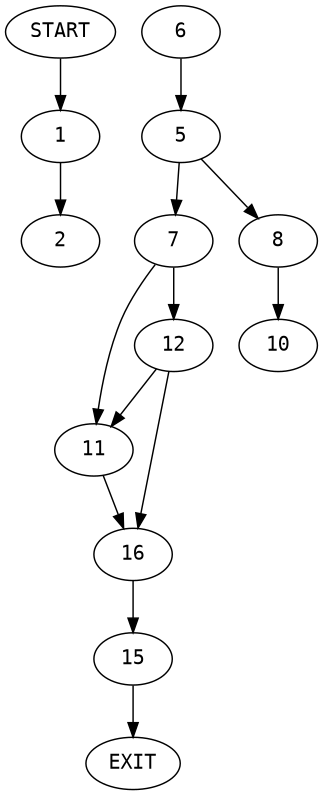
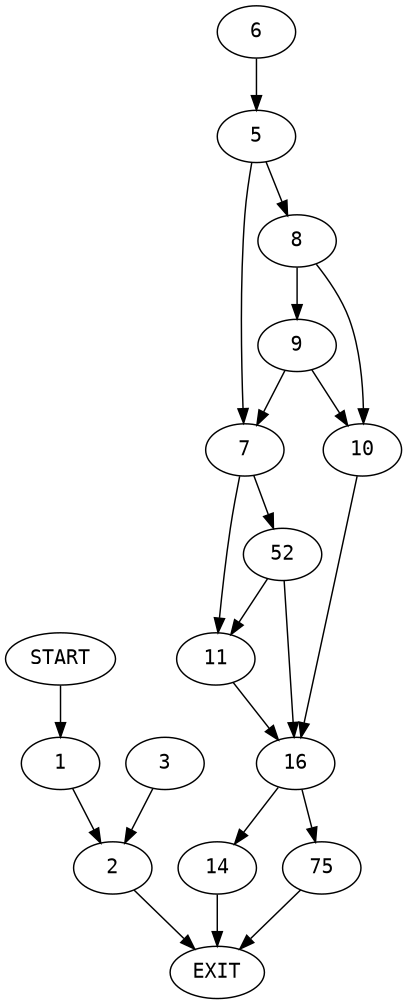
node "12": label "12" -> "52"
node "9": added
edge "10" -> "16": added
node "15": label "15" -> "75"
node "3": added
node "14": added
edge "2" -> "EXIT": added
